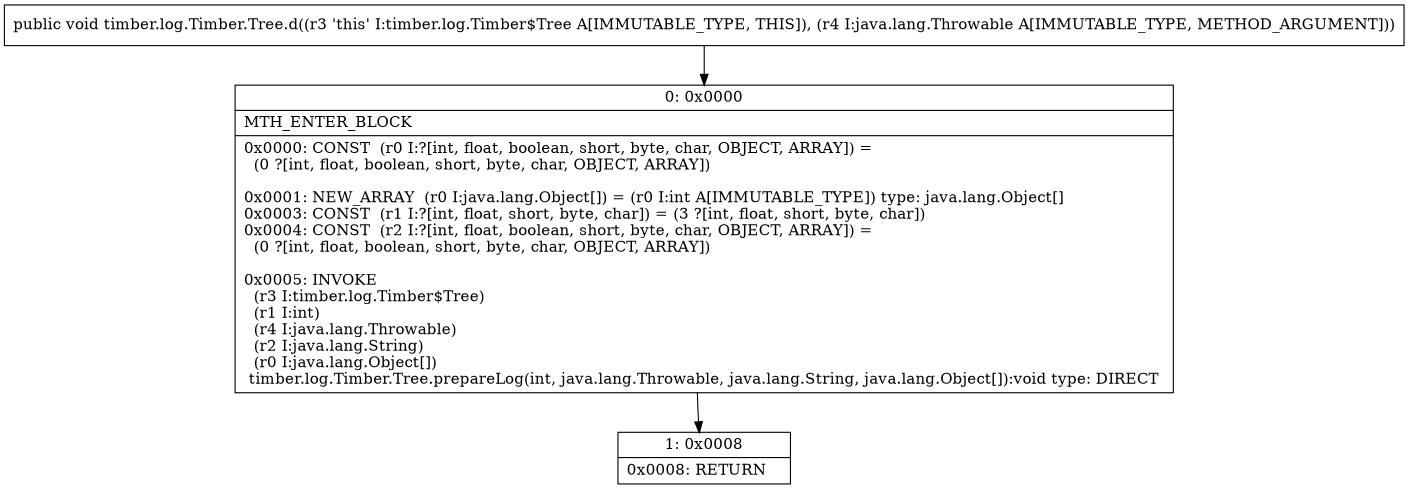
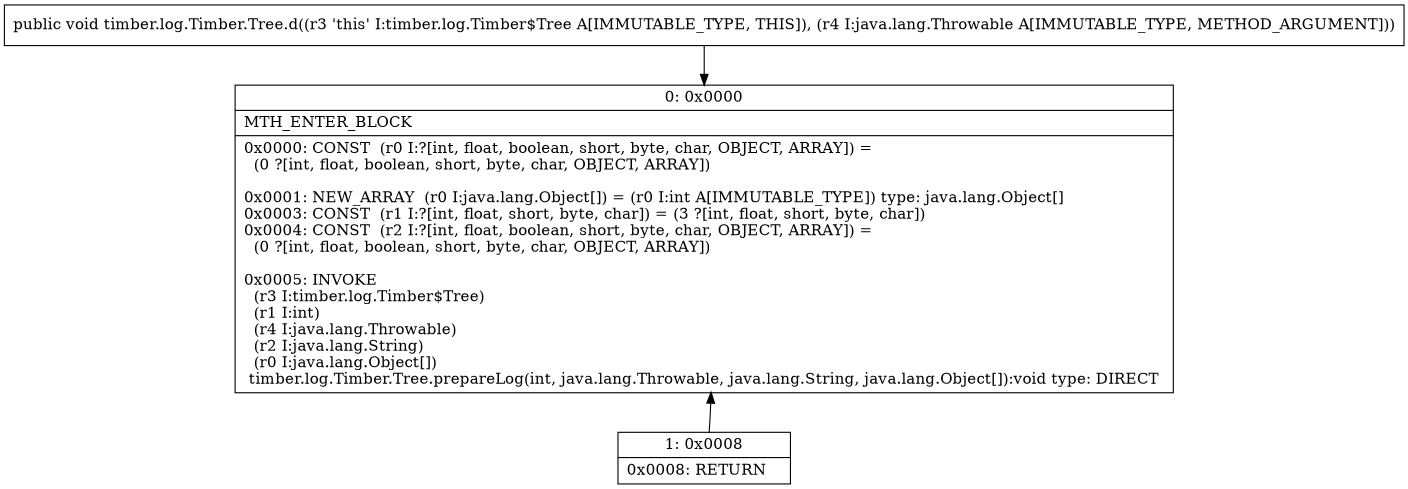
edge "0: 0x0000" -> "1: 0x0008": reversed
